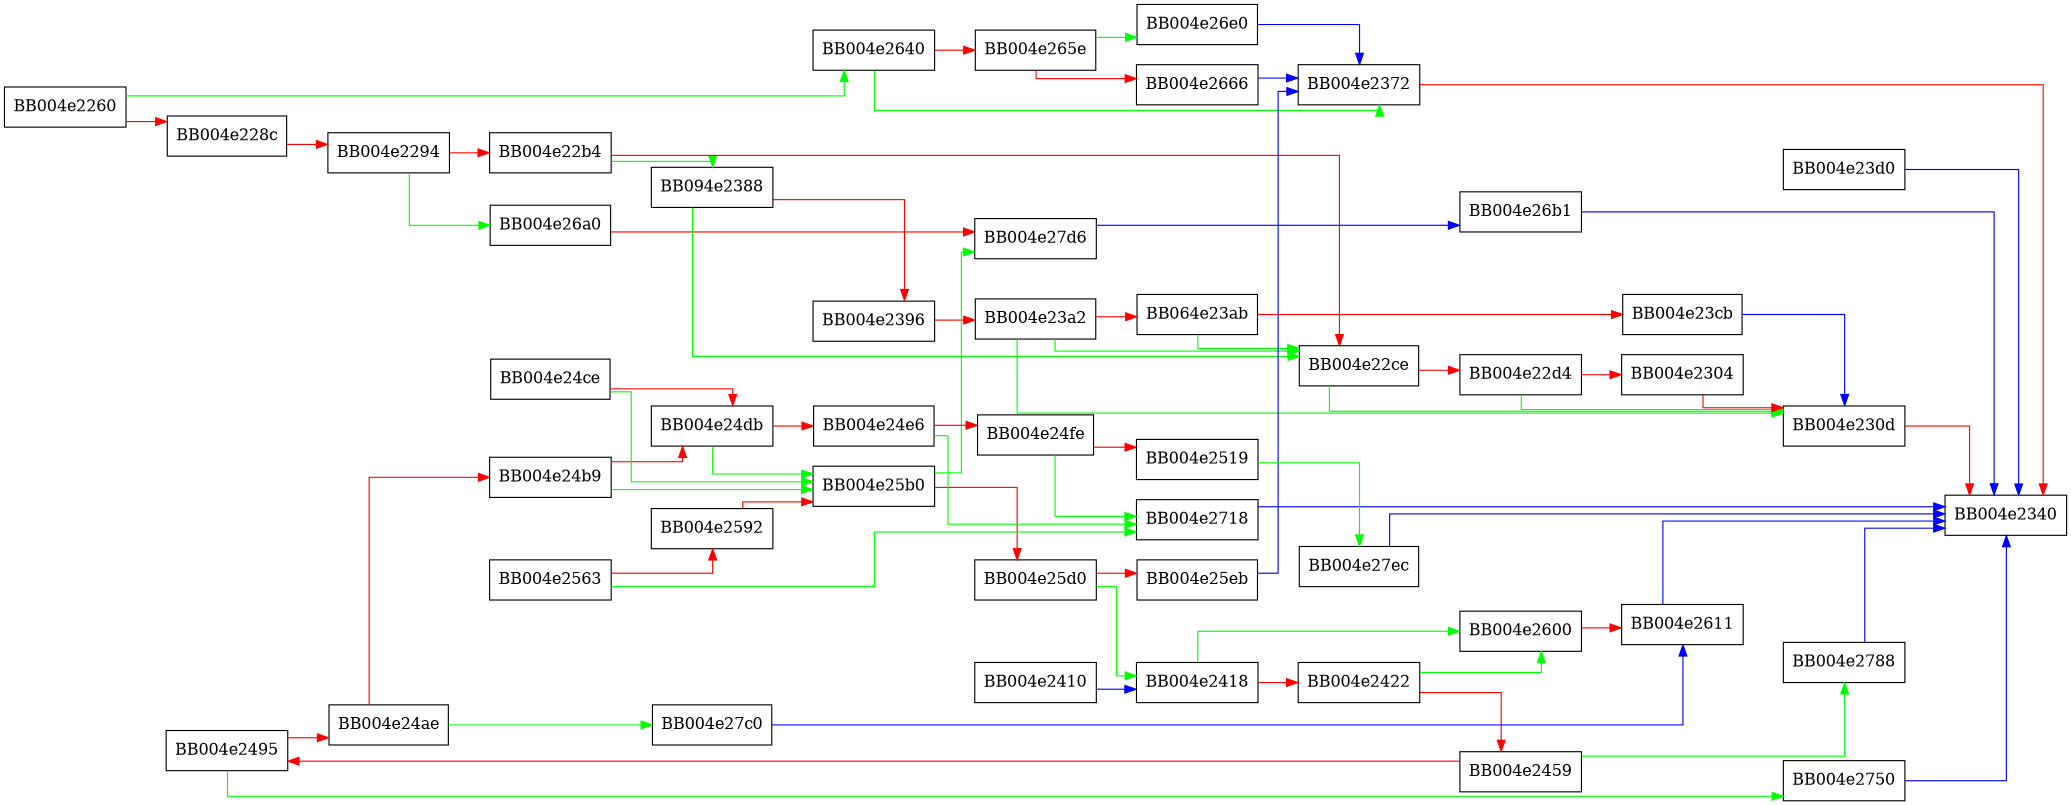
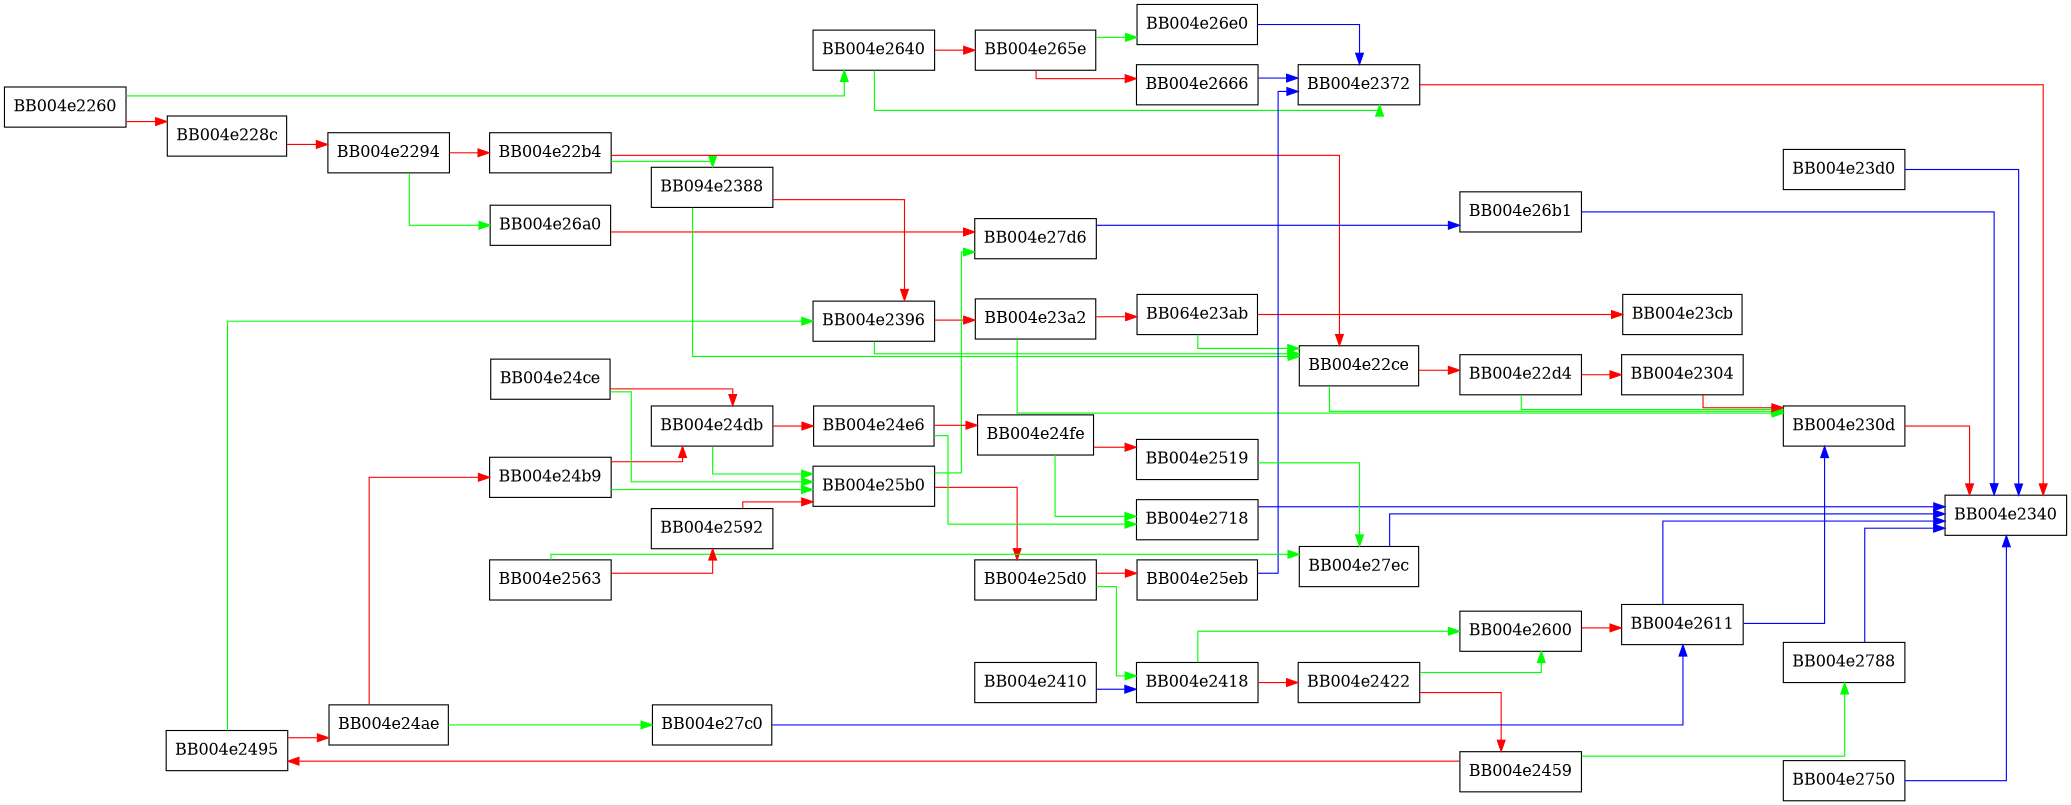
edge "BB004e23cb" -> "BB004e230d": now "BB004e2611" -> "BB004e230d"
edge "BB004e23a2" -> "BB004e22ce": now "BB004e2396" -> "BB004e22ce"
edge "BB004e2563" -> "BB004e2718": now "BB004e2563" -> "BB004e27ec"
edge "BB004e2495" -> "BB004e2750": now "BB004e2495" -> "BB004e2396"
